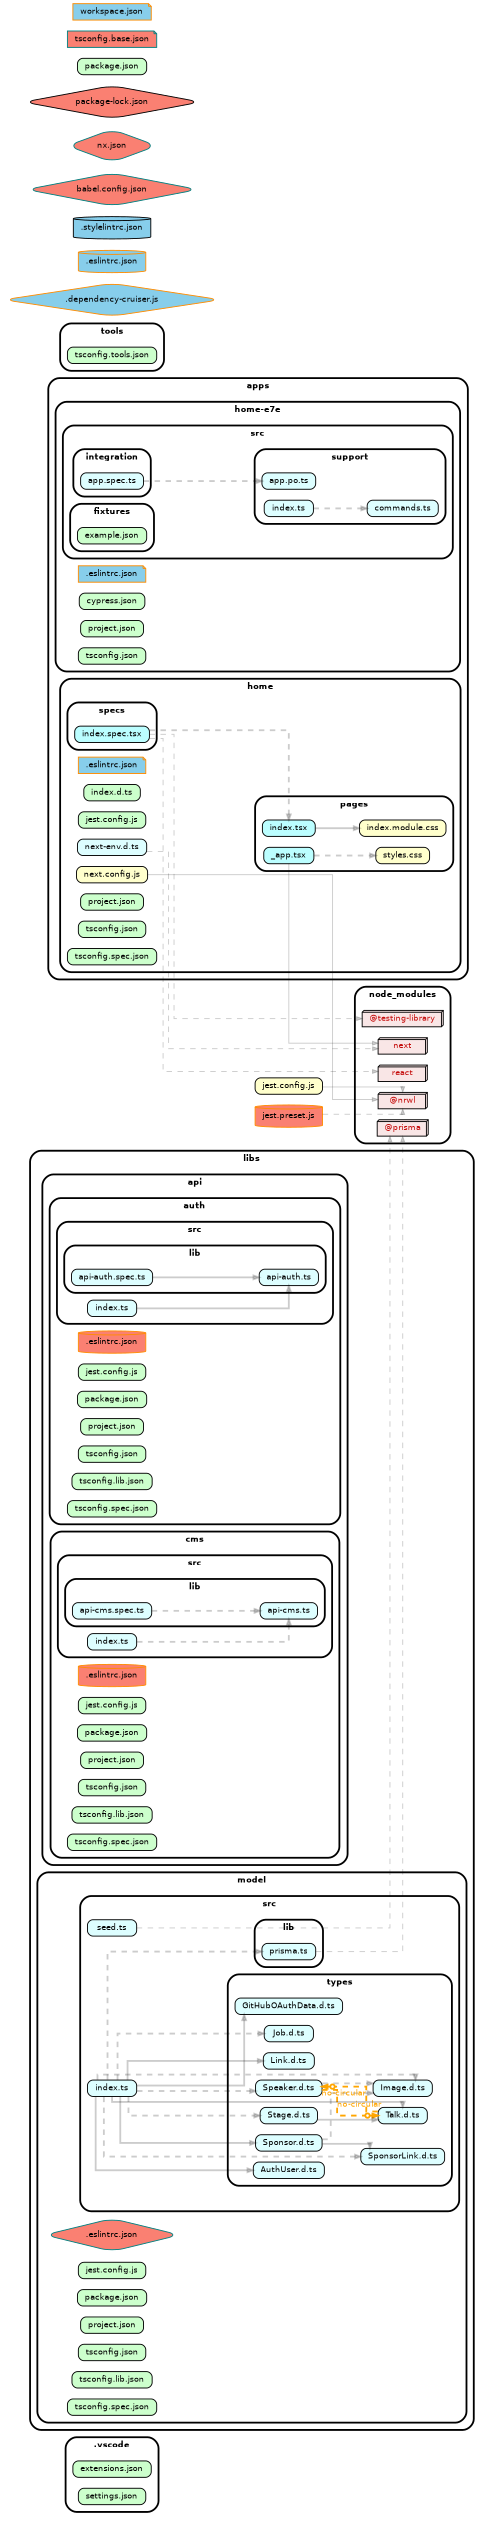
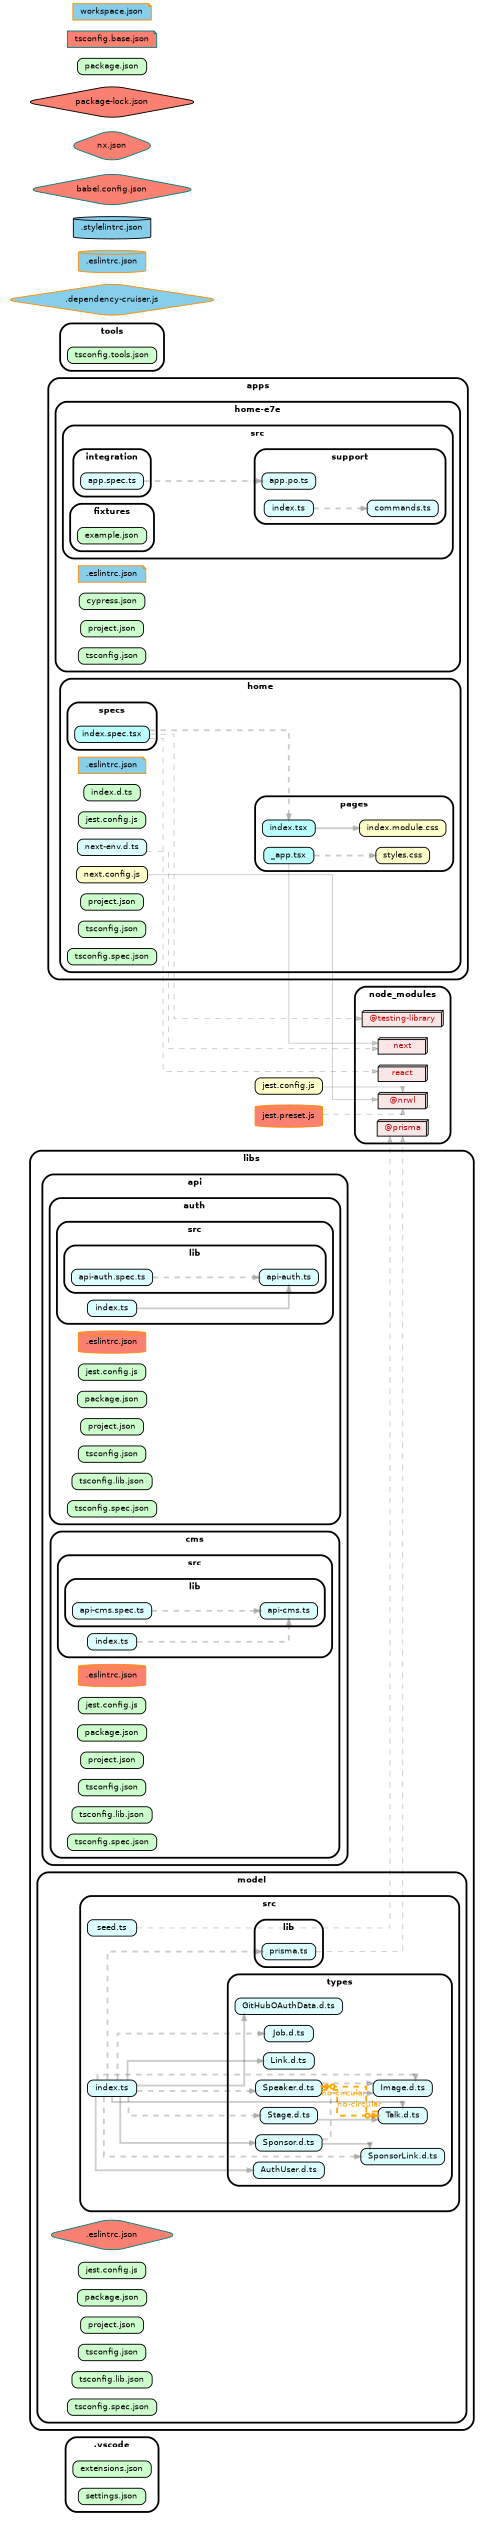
edge "api-auth.spec.ts" -> "api-auth.ts": style bold -> dashed
